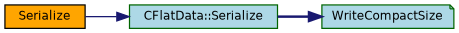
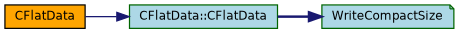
node "Serialize": label "Serialize" -> "CFlatData"
node "CFlatData::Serialize": label "CFlatData::Serialize" -> "CFlatData::CFlatData"
